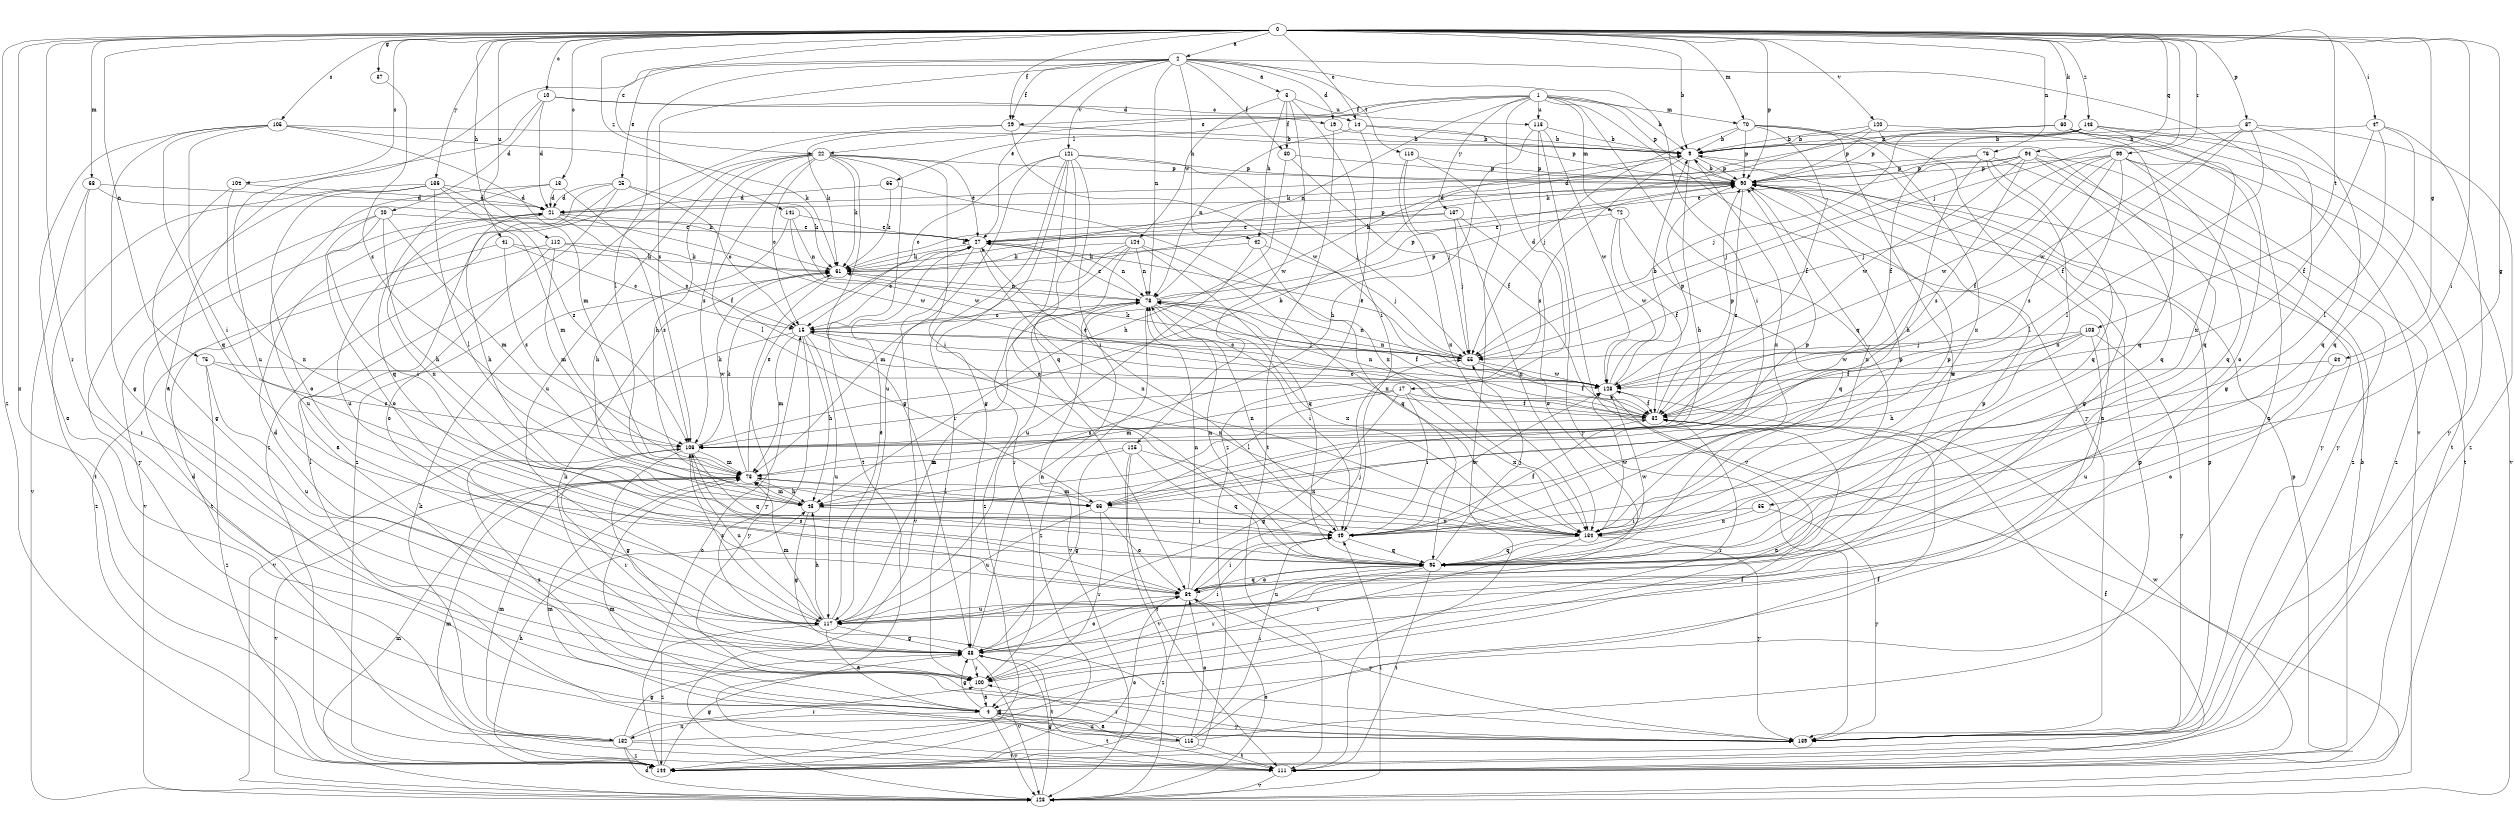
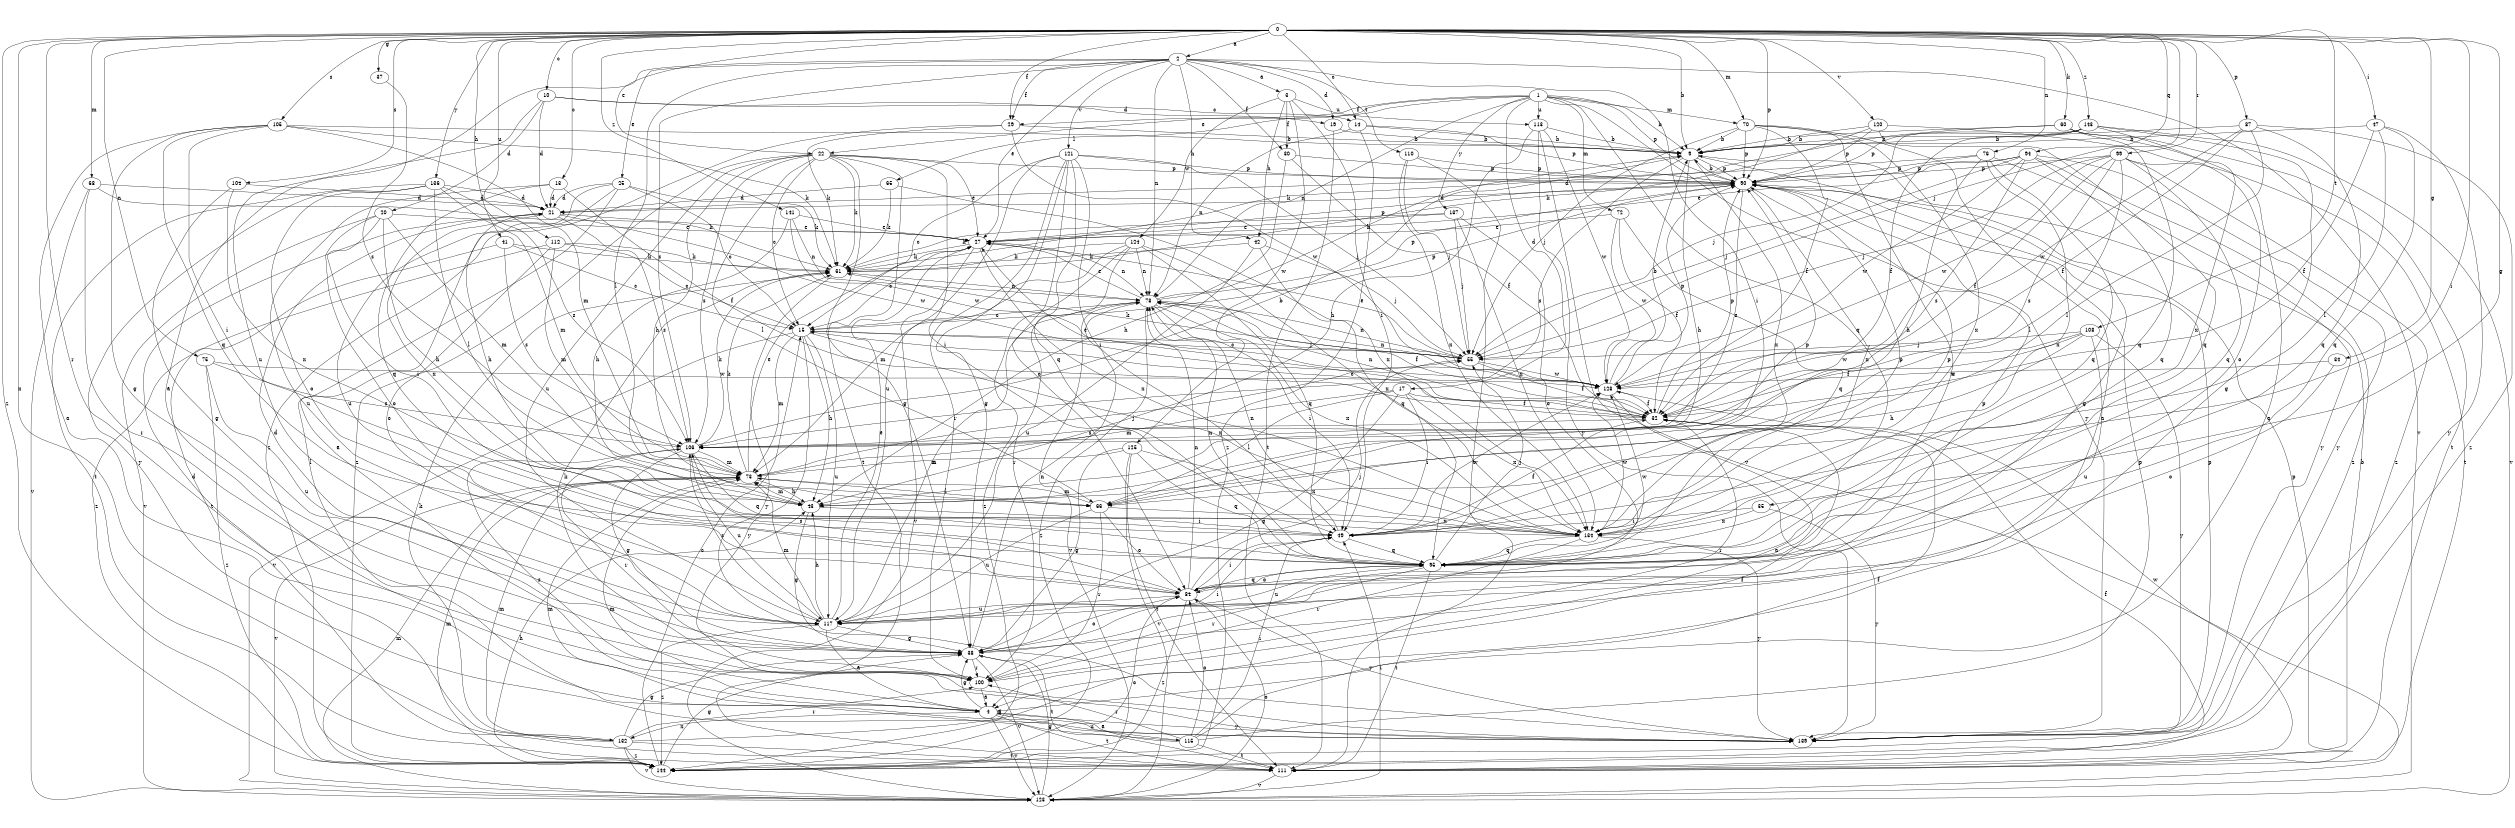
edge "73" -> "55": added, label "j"
edge "132" -> "123": label "d" -> "v"
